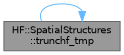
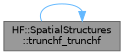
node "HF::SpatialStructures ::trunchf_tmp": label "HF::SpatialStructures ::trunchf_tmp" -> "HF::SpatialStructures ::trunchf_trunchf"
